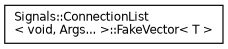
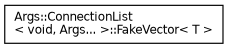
node "Signals::ConnectionList < void, Args... >::FakeVector< T >": label "Signals::ConnectionList < void, Args... >::FakeVector< T >" -> "Args::ConnectionList < void, Args... >::FakeVector< T >"
